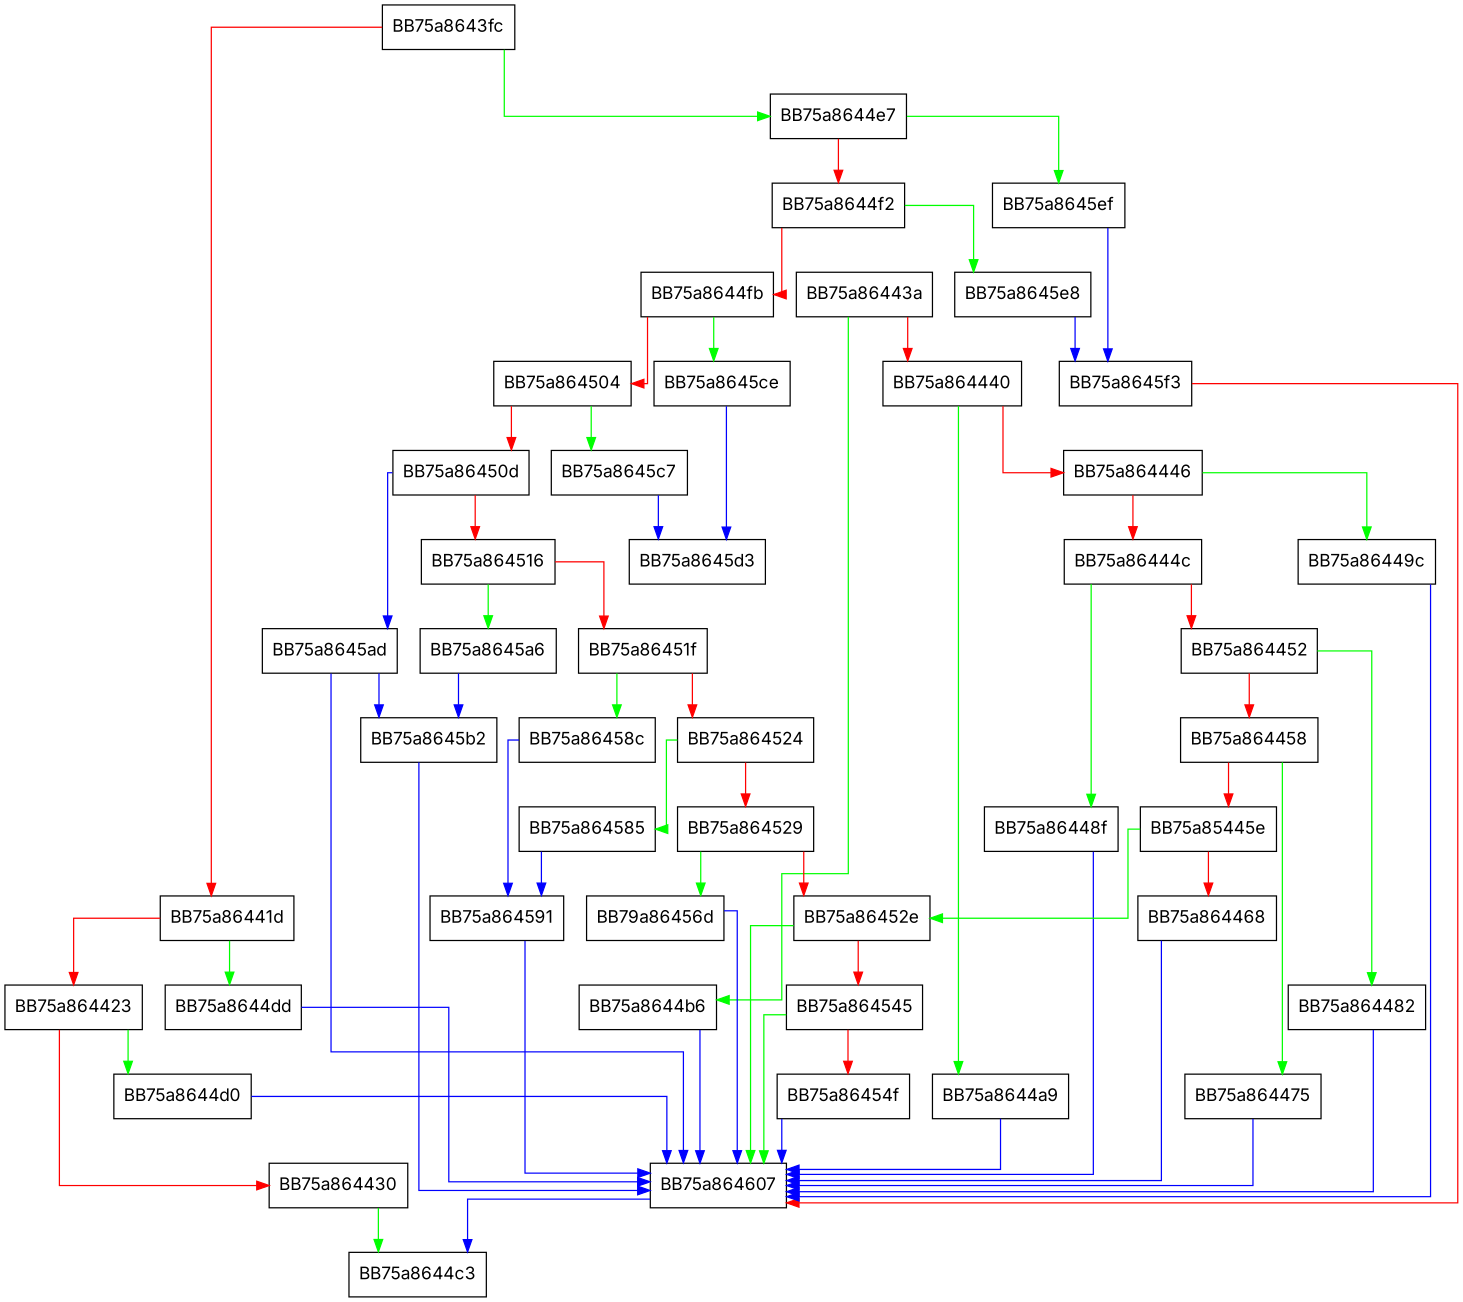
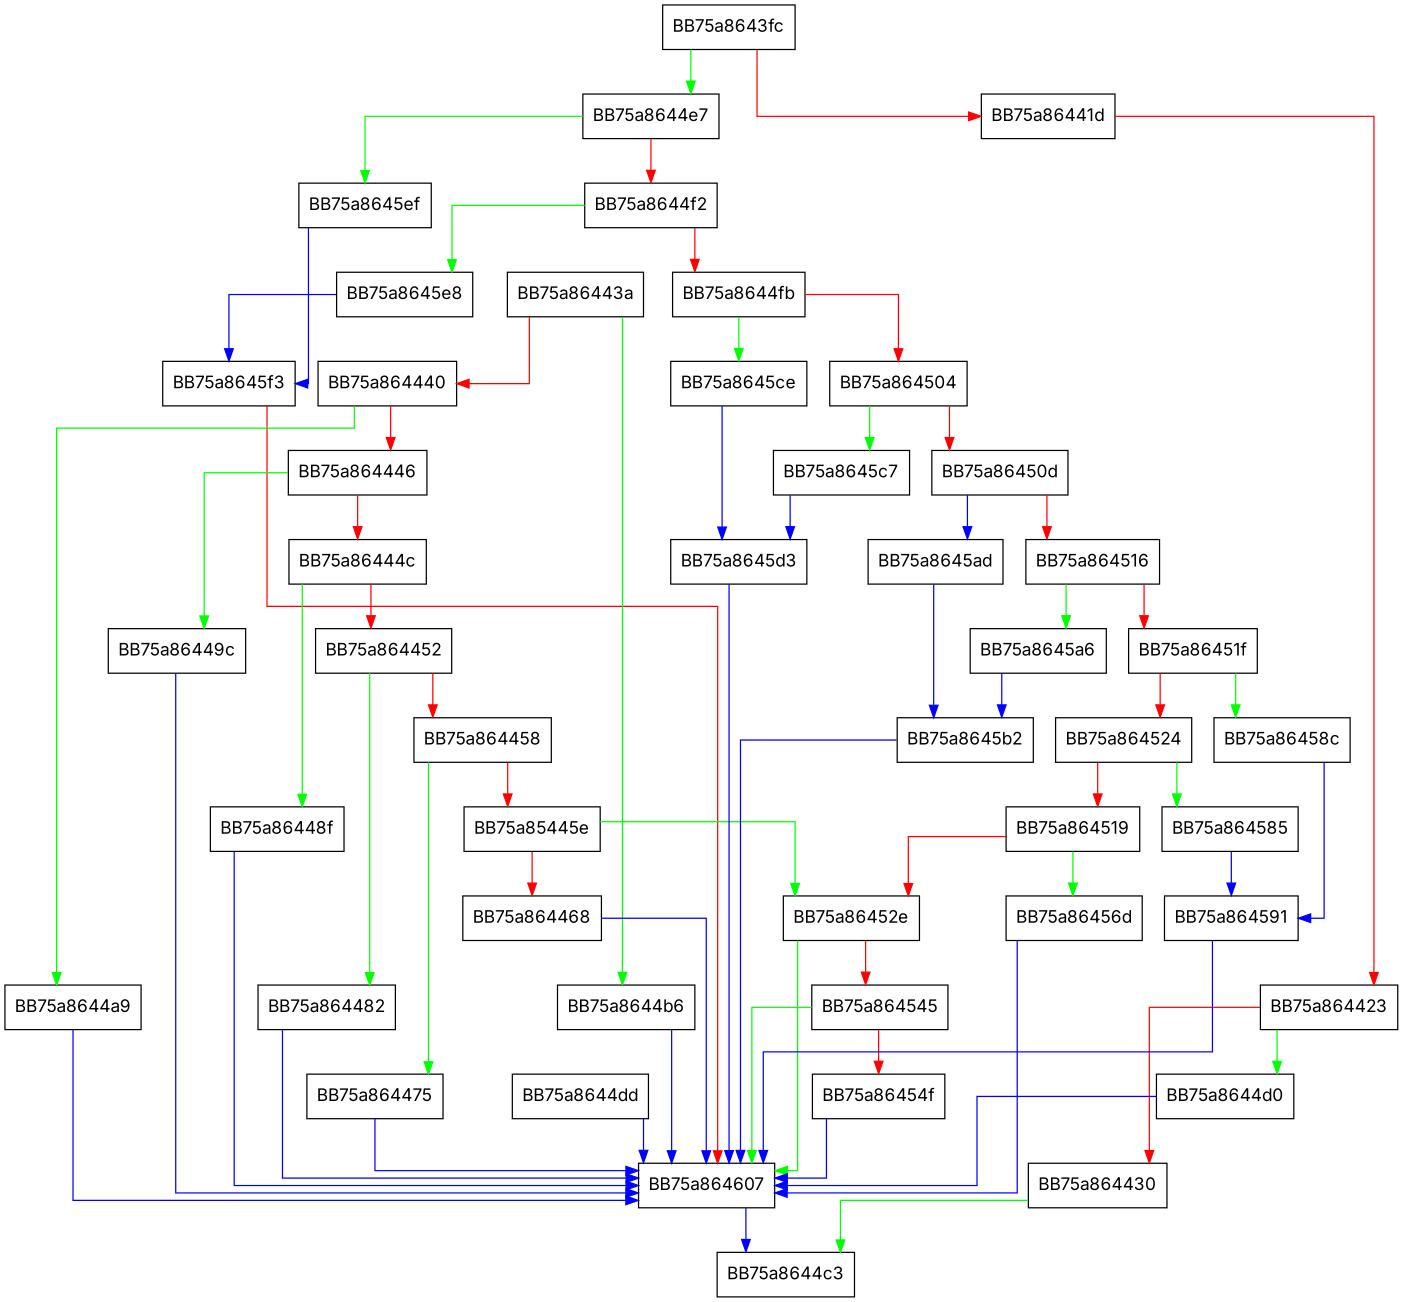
node "BB75a864529": label "BB75a864529" -> "BB75a864519"
node "BB79a86456d": label "BB79a86456d" -> "BB75a86456d"
edge "BB75a86441d" -> "BB75a8644dd": removed
edge "BB75a8645ad" -> "BB75a864607": now "BB75a8645d3" -> "BB75a864607"
